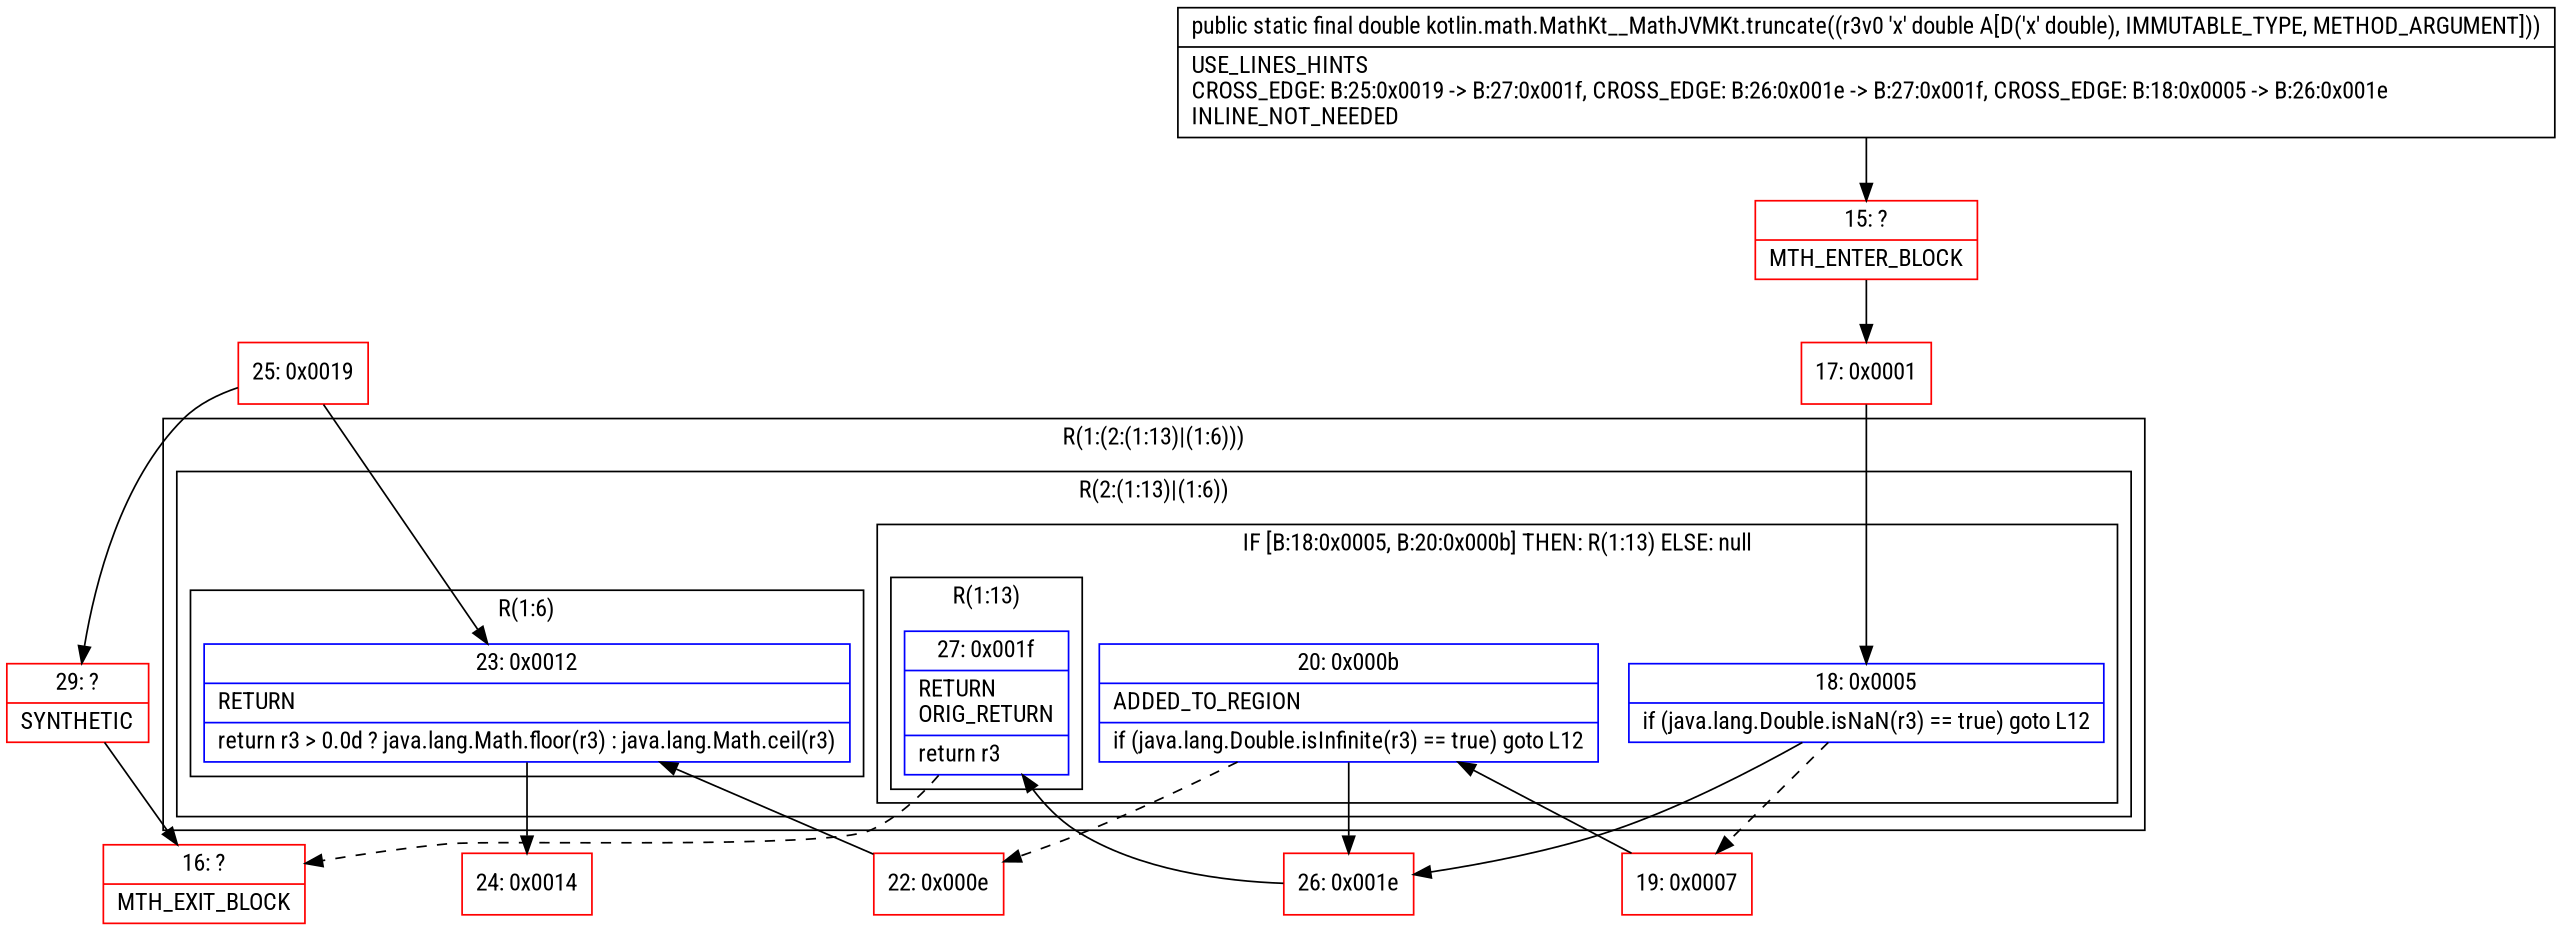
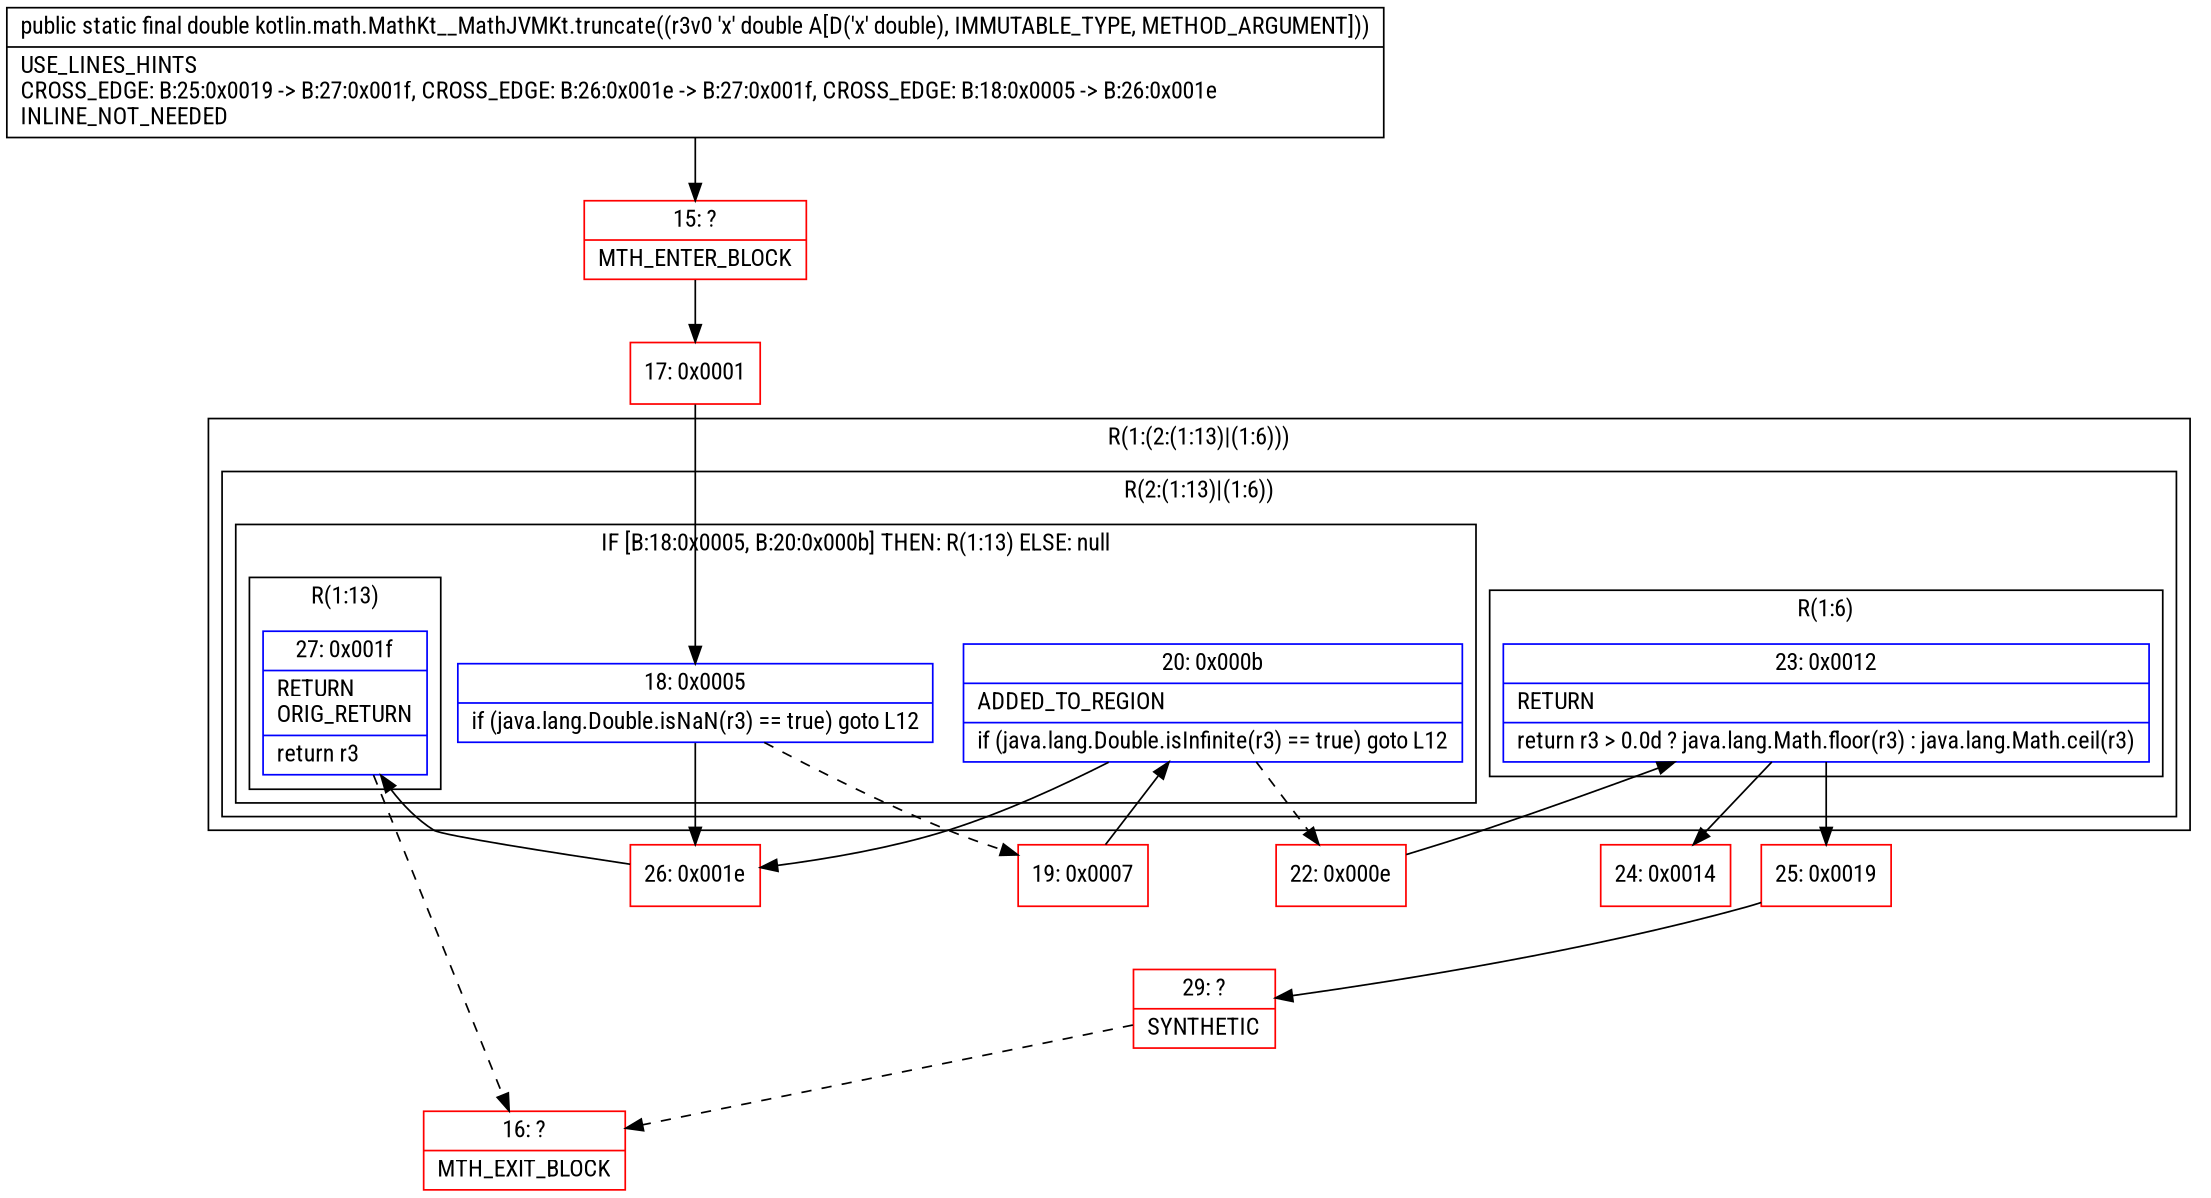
edge "25: 0x0019" -> "23: 0x0012": reversed
edge "29: ?" -> "16: ?": style solid -> dashed
